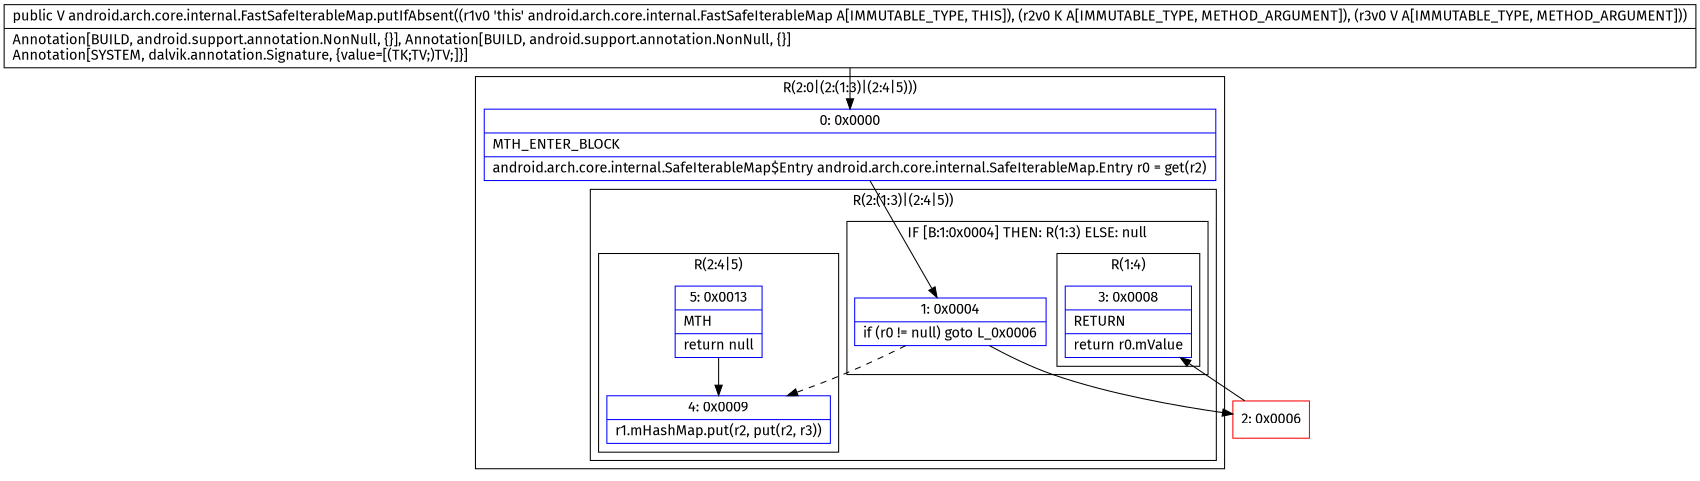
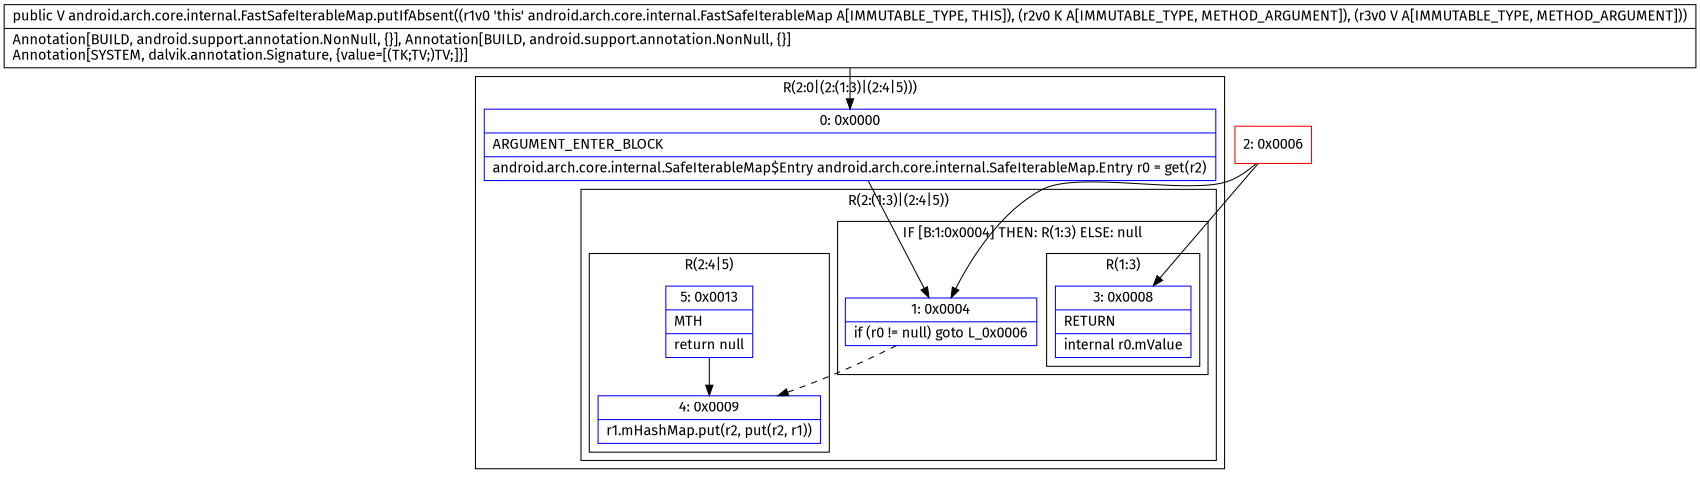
node "0: 0x0000": text "MTH_ENTER_BLOCK" -> "ARGUMENT_ENTER_BLOCK"
cluster "R(1:4)": label "R(1:4)" -> "R(1:3)"
node "3: 0x0008": text "return r0.mValue" -> "internal r0.mValue"
edge "1: 0x0004" -> "2: 0x0006": reversed
node "4: 0x0009": text "r1.mHashMap.put(r2, put(r2, r3))" -> "r1.mHashMap.put(r2, put(r2, r1))"
